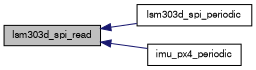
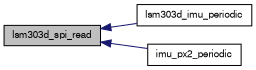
node "lsm303d_spi_periodic": label "lsm303d_spi_periodic" -> "lsm303d_imu_periodic"
node "imu_px4_periodic": label "imu_px4_periodic" -> "imu_px2_periodic"
